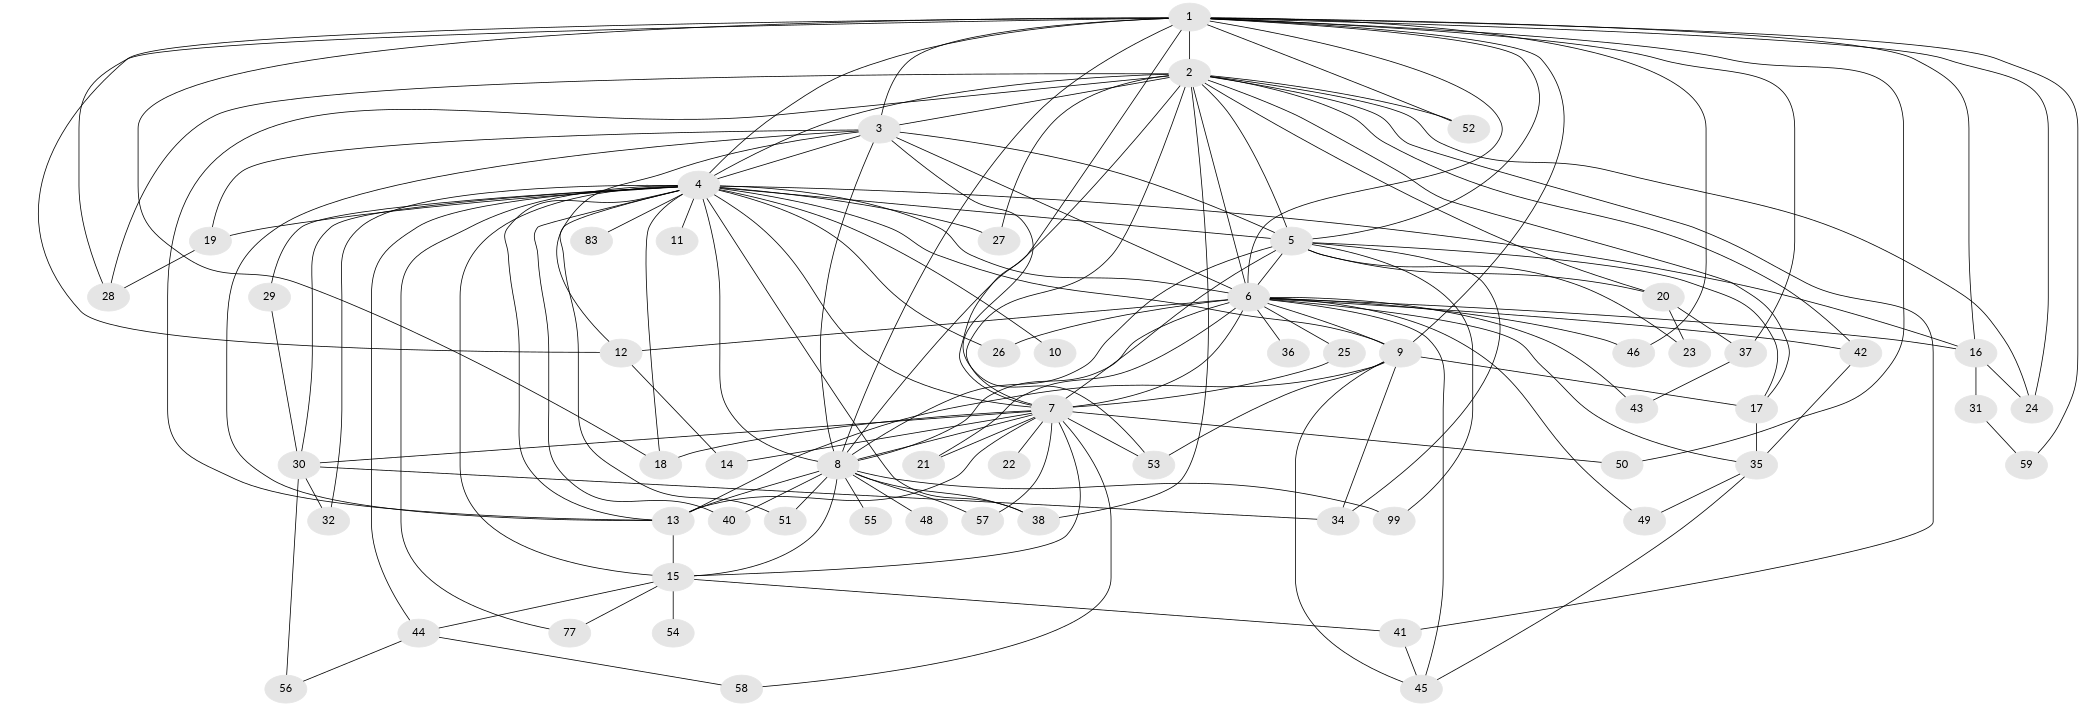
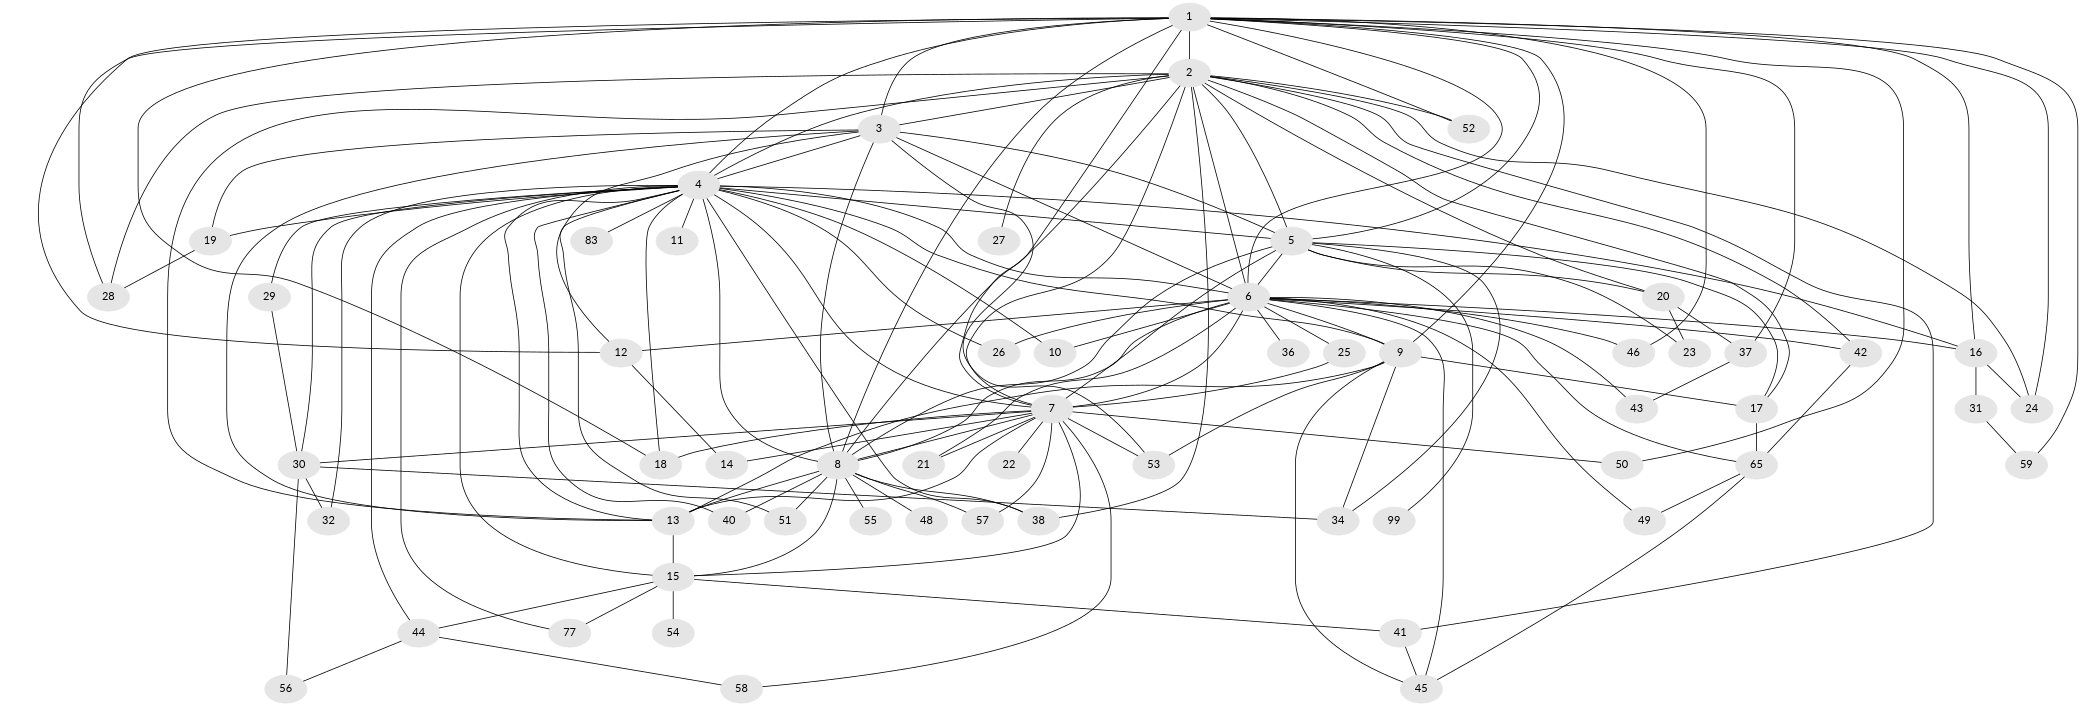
edge "4" -- "27": removed
edge "6" -- "10": added
node "35": label "35" -> "65"
edge "8" -- "99": removed
